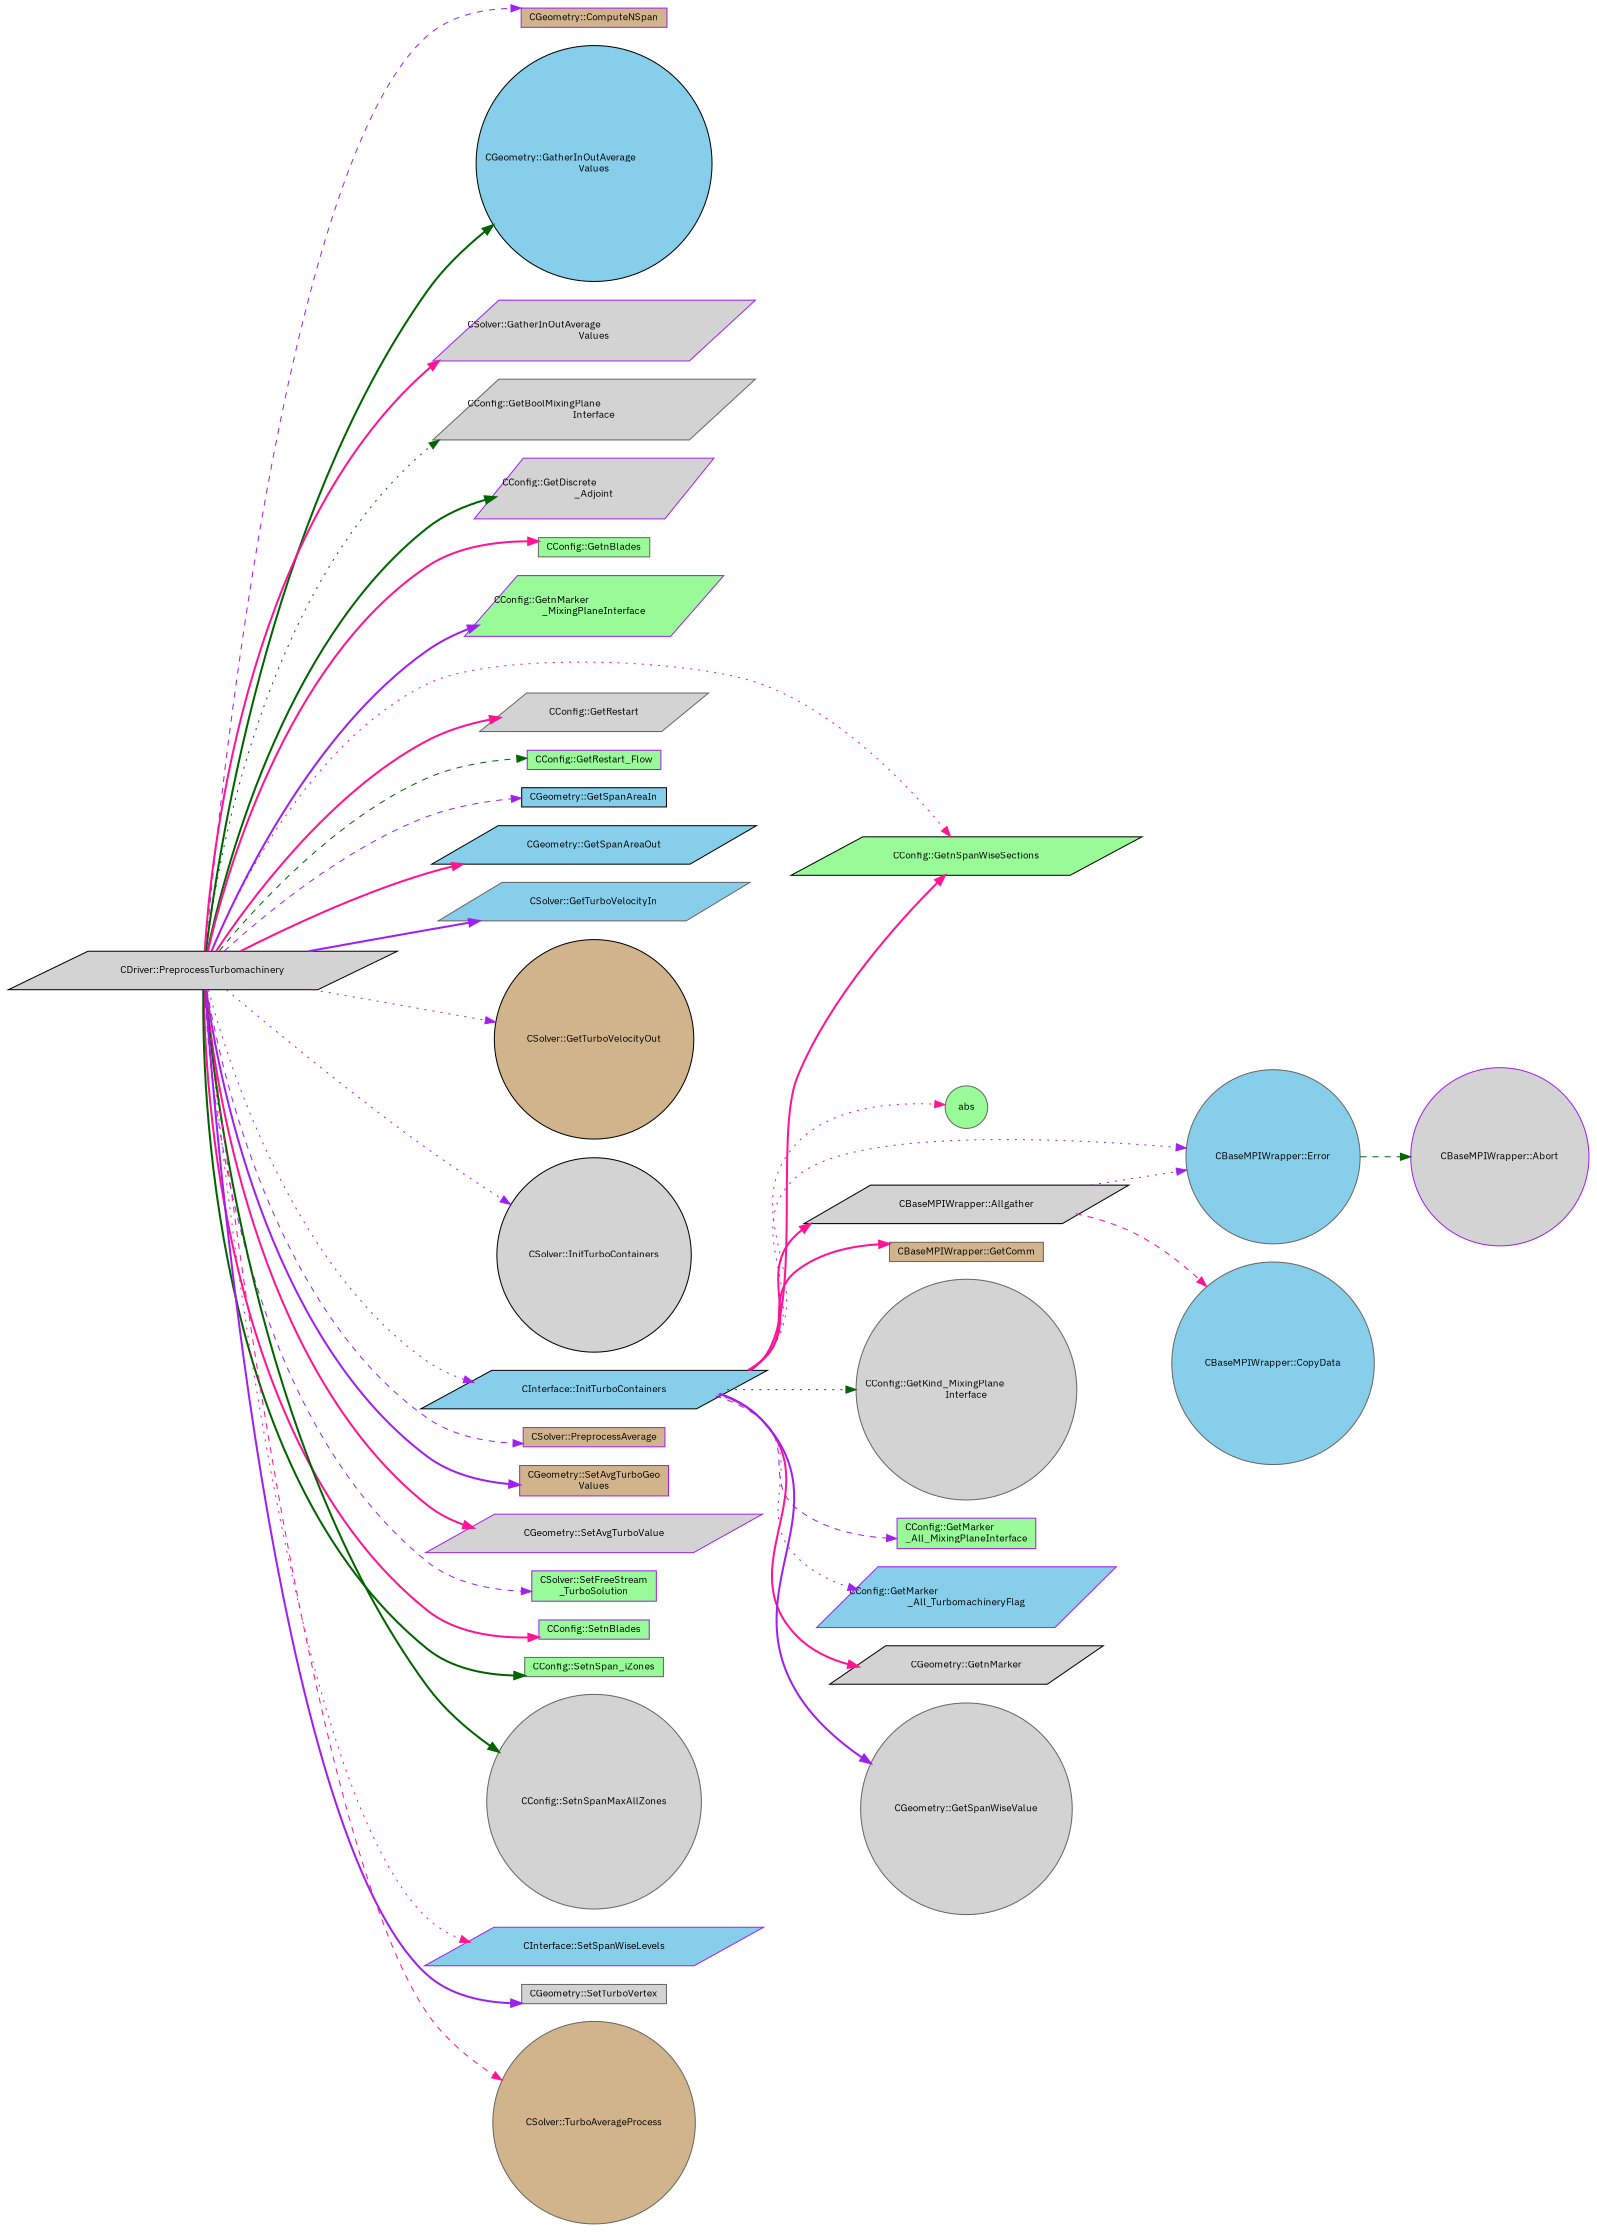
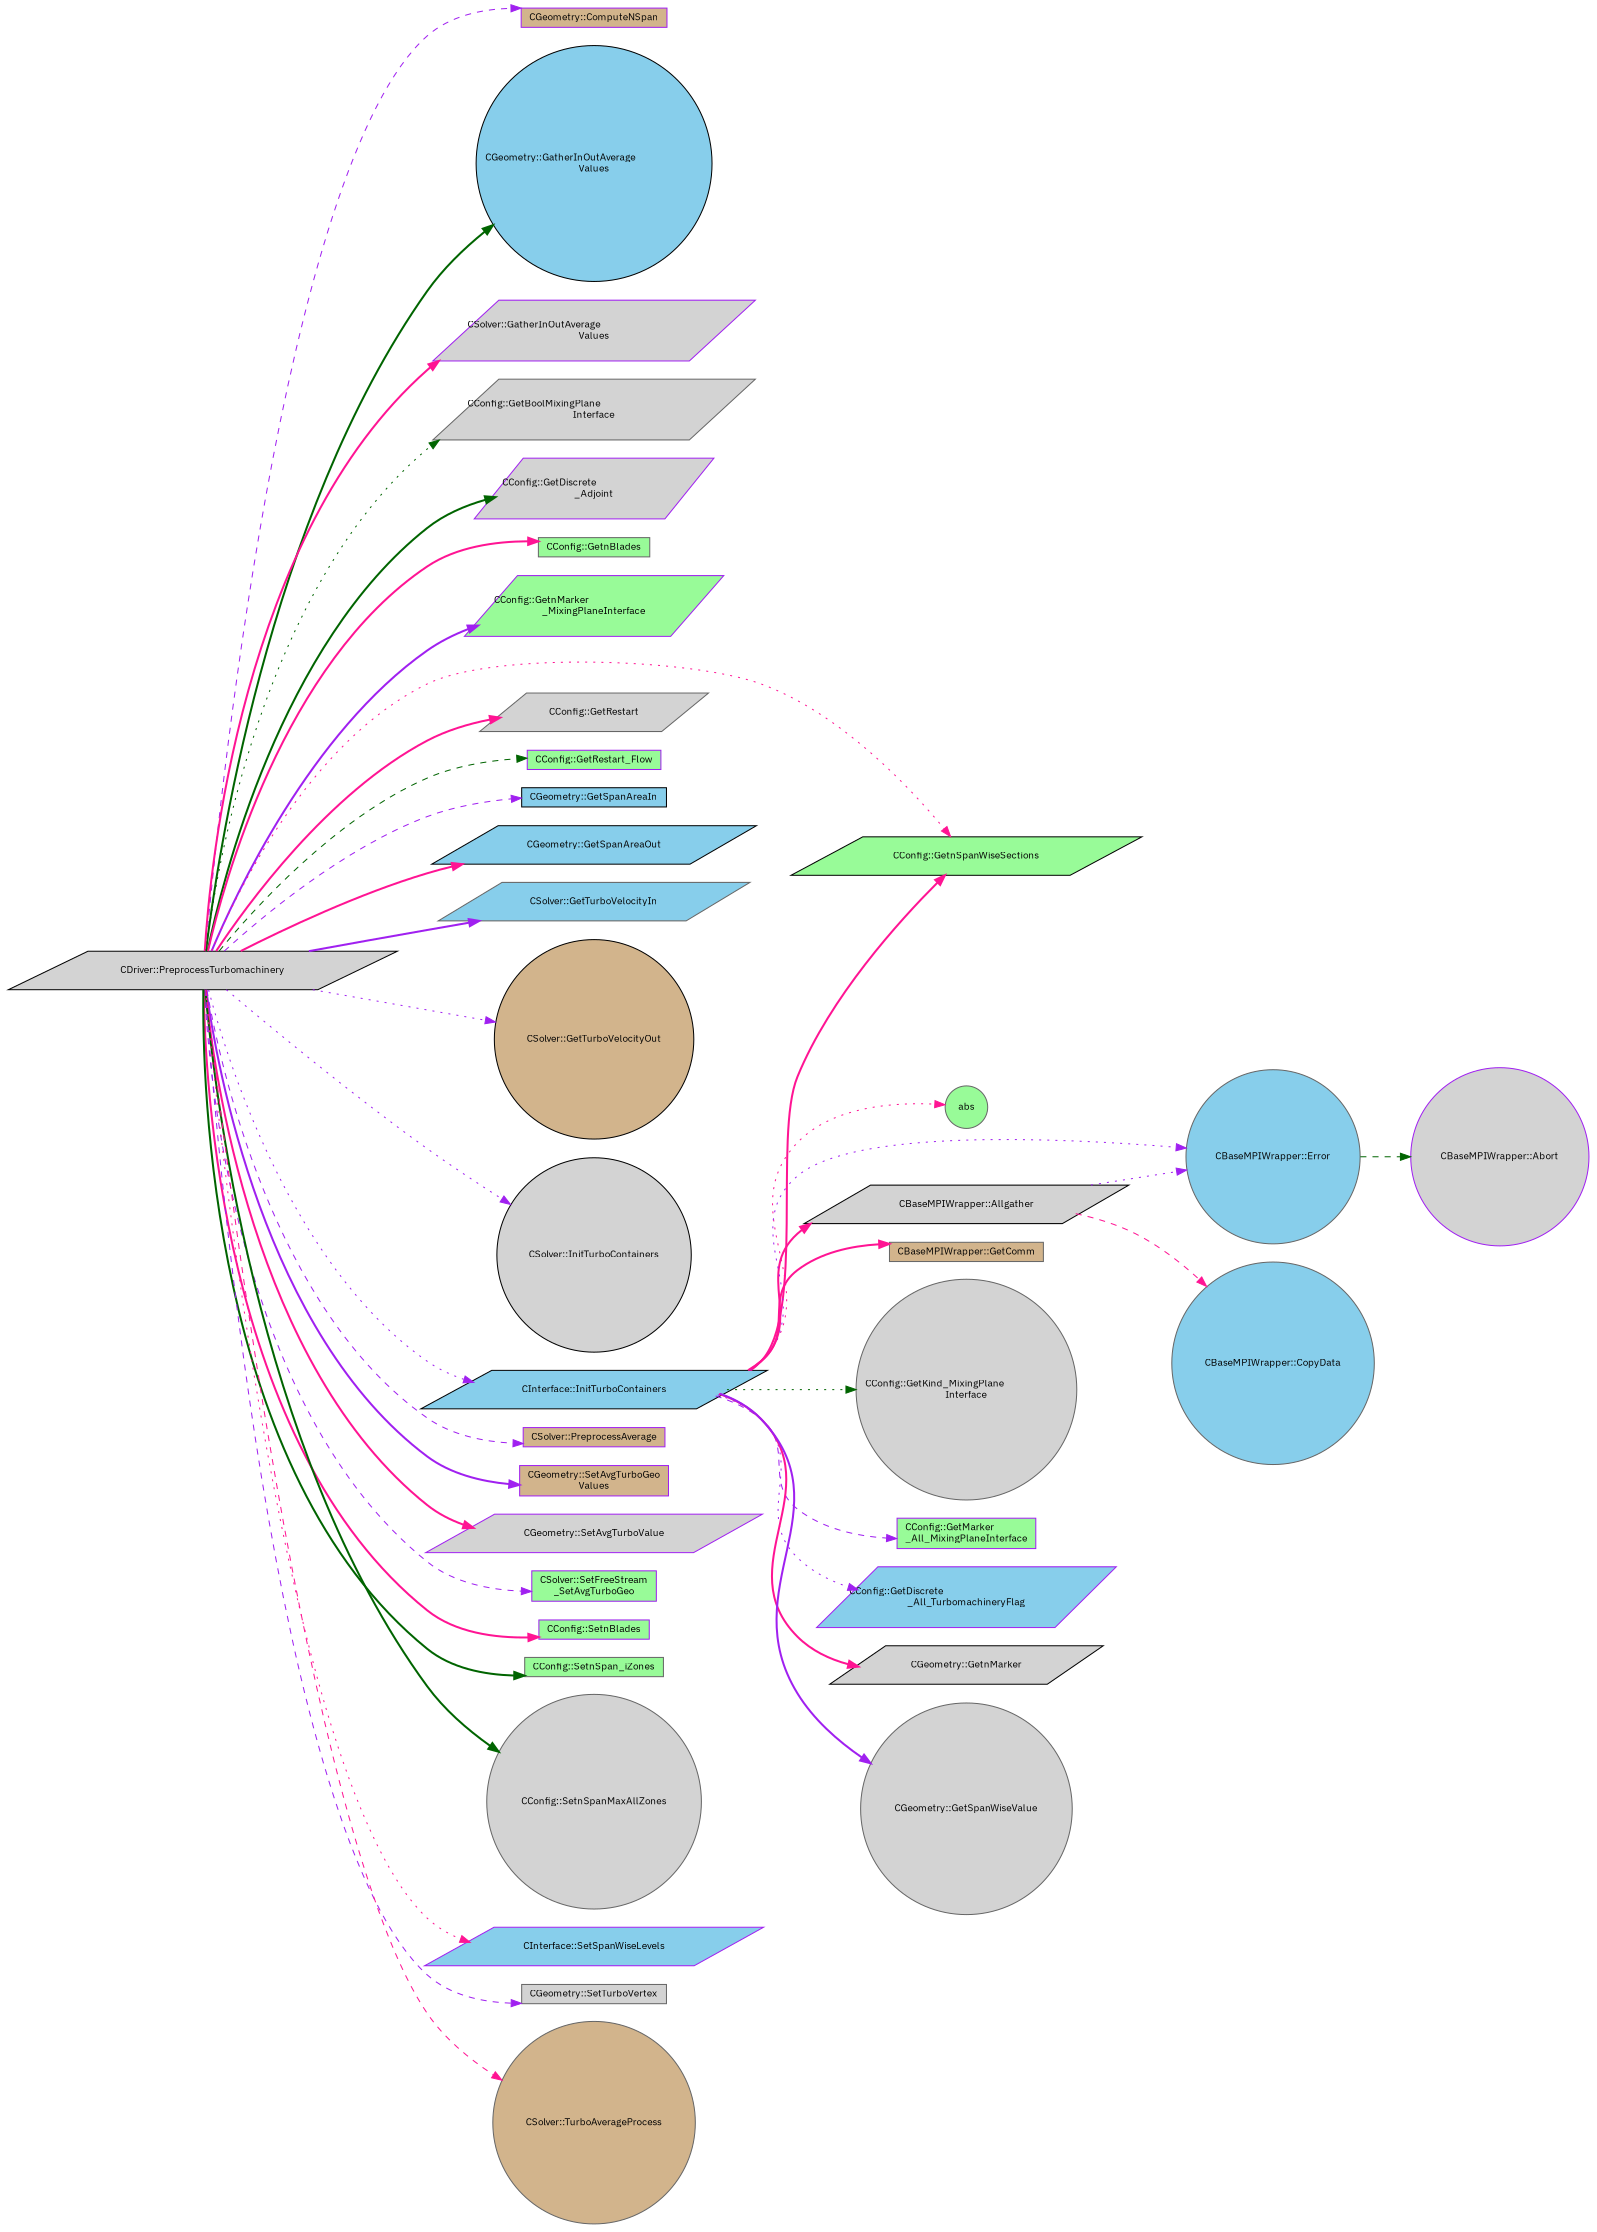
edge "CDriver::PreprocessTurbomachinery" -> "CGeometry::SetTurboVertex": style bold -> dashed
node "CSolver::SetFreeStream _TurboSolution": label "CSolver::SetFreeStream _TurboSolution" -> "CSolver::SetFreeStream _SetAvgTurboGeo"
node "CConfig::GetMarker _All_TurbomachineryFlag": label "CConfig::GetMarker _All_TurbomachineryFlag" -> "CConfig::GetDiscrete _All_TurbomachineryFlag"
